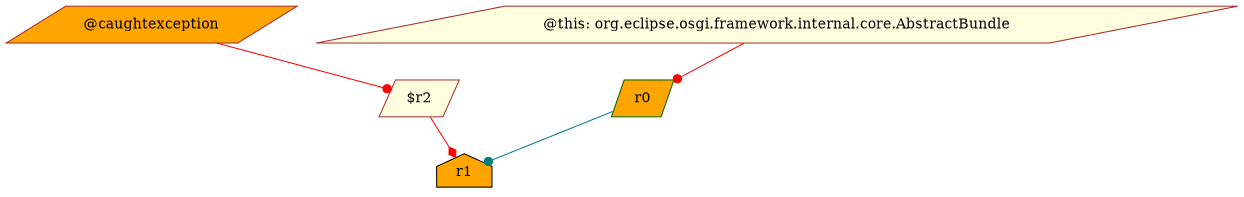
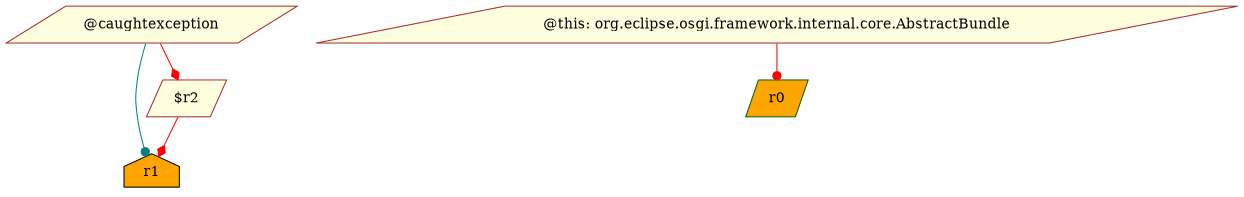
node "@caughtexception": fillcolor orange -> lightyellow
edge "@caughtexception" -> "$r2": arrowhead dot -> diamond
edge "r0" -> "r1": now "@caughtexception" -> "r1"
